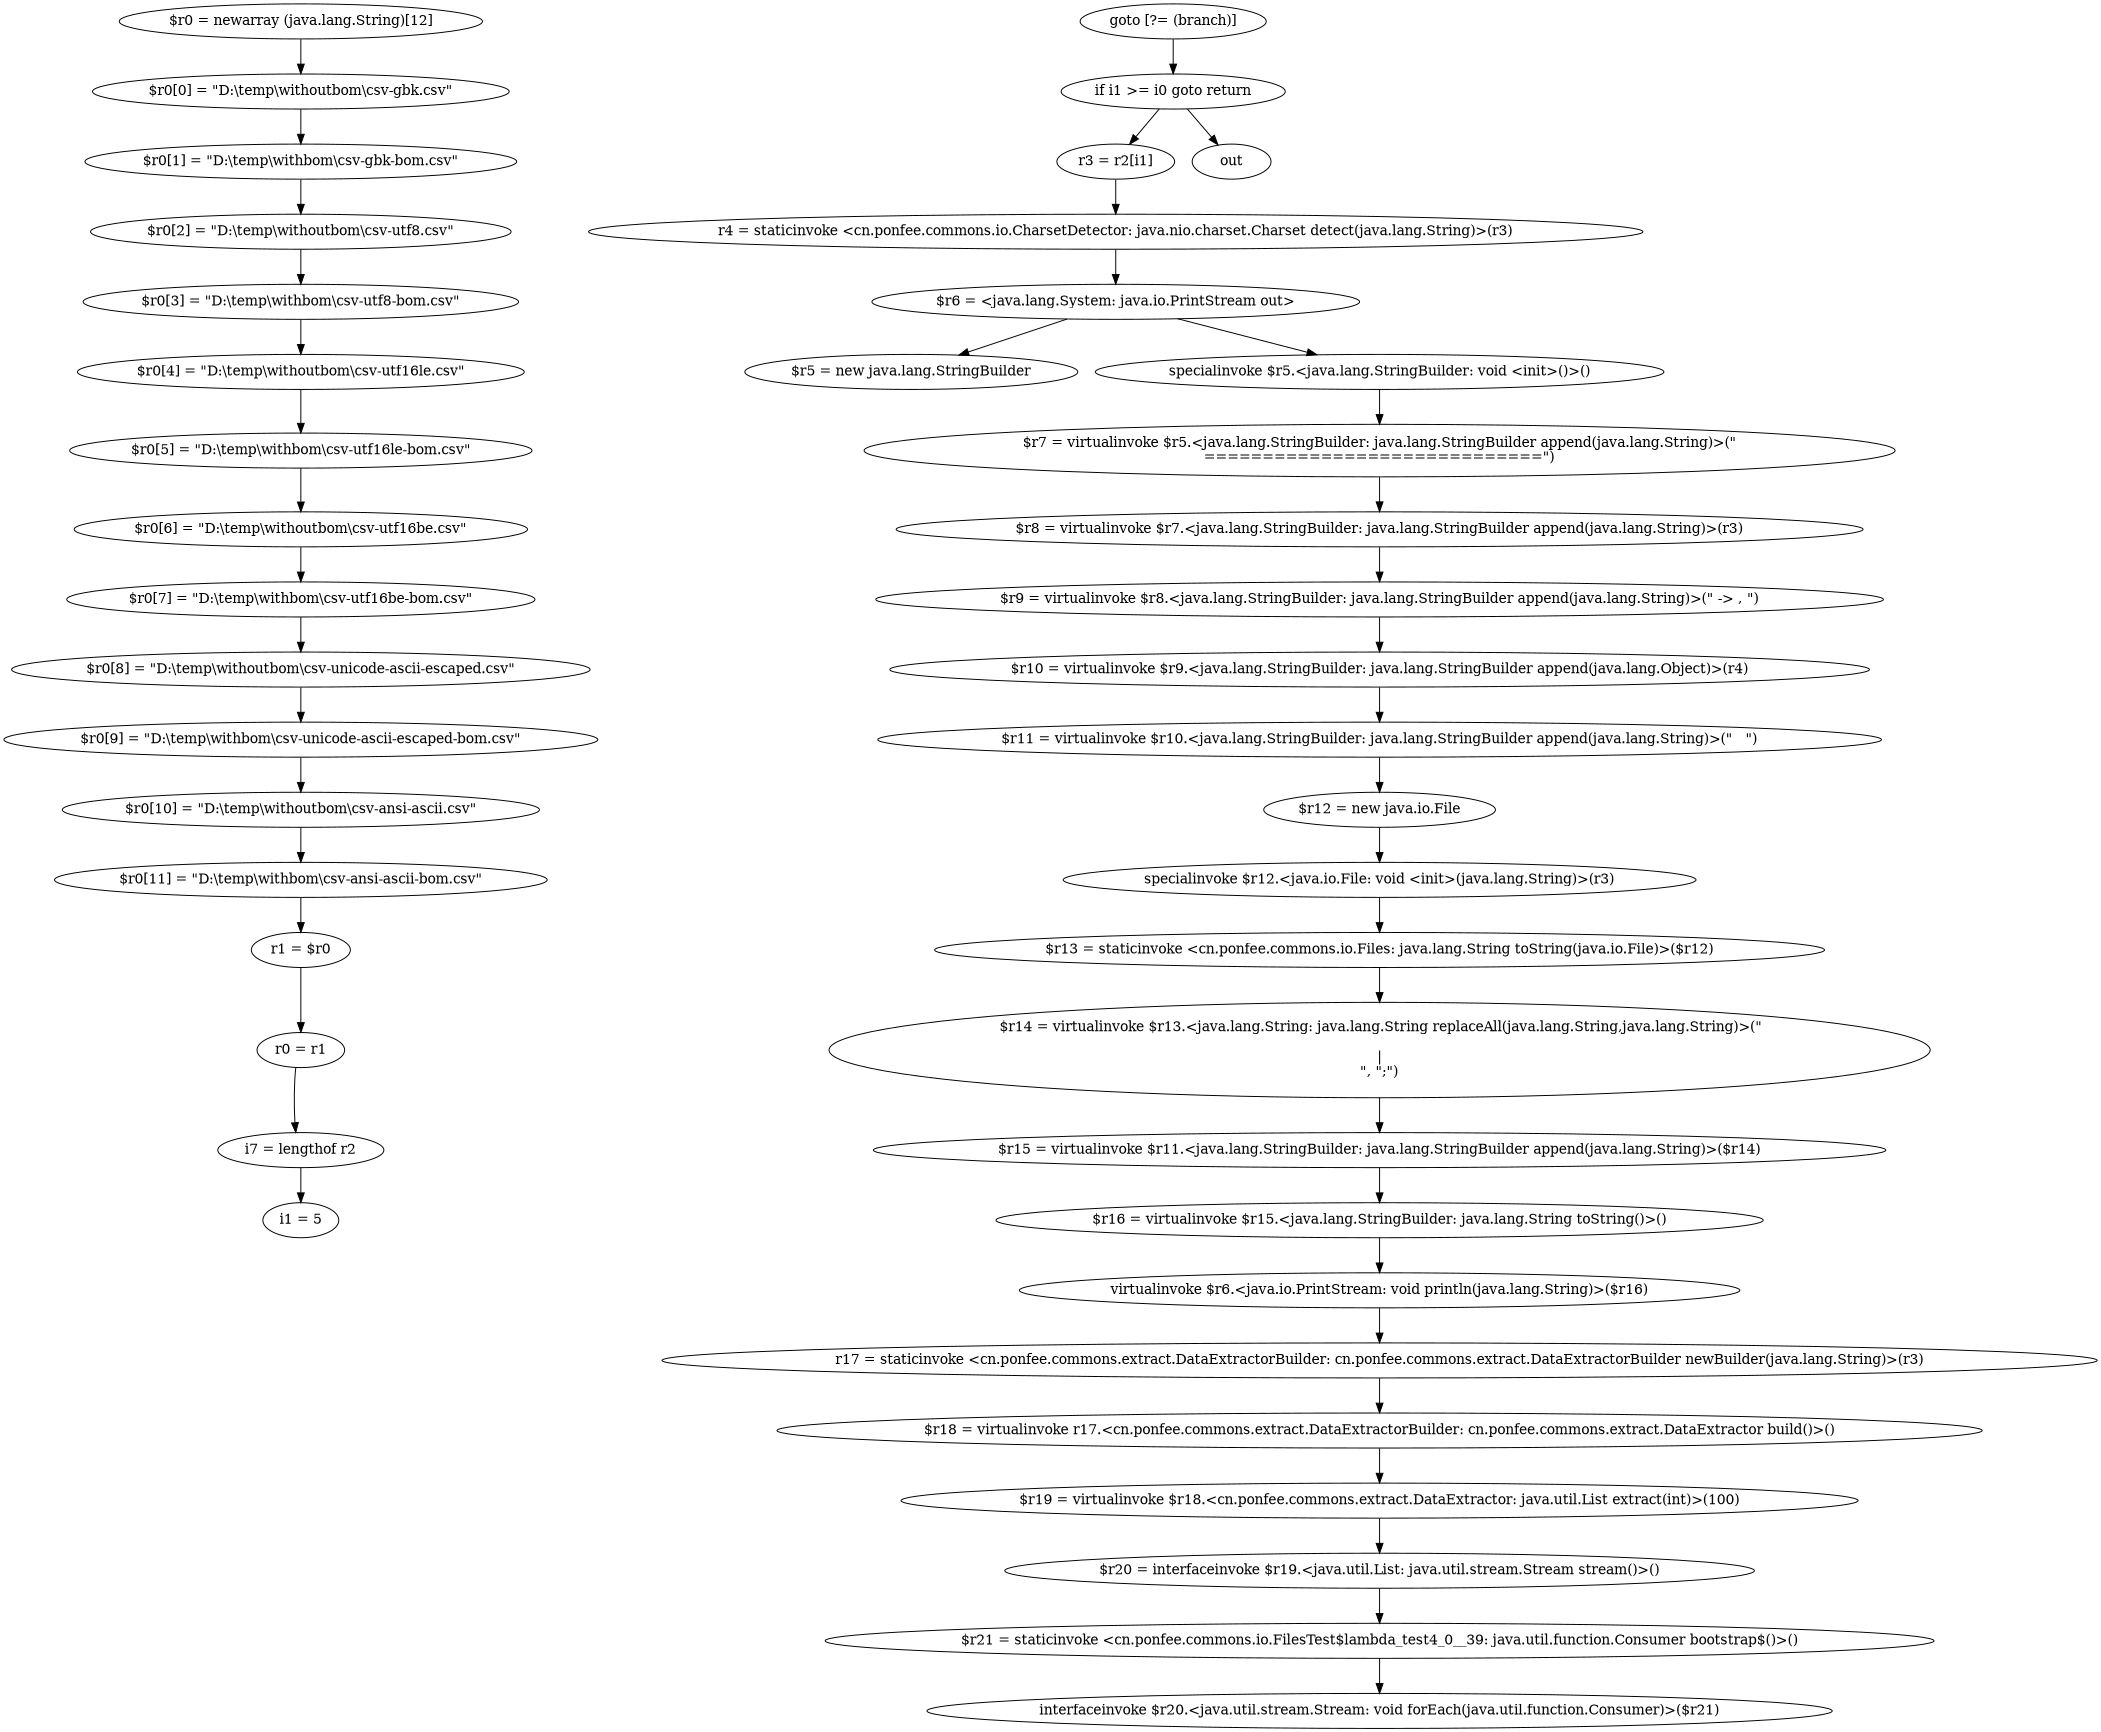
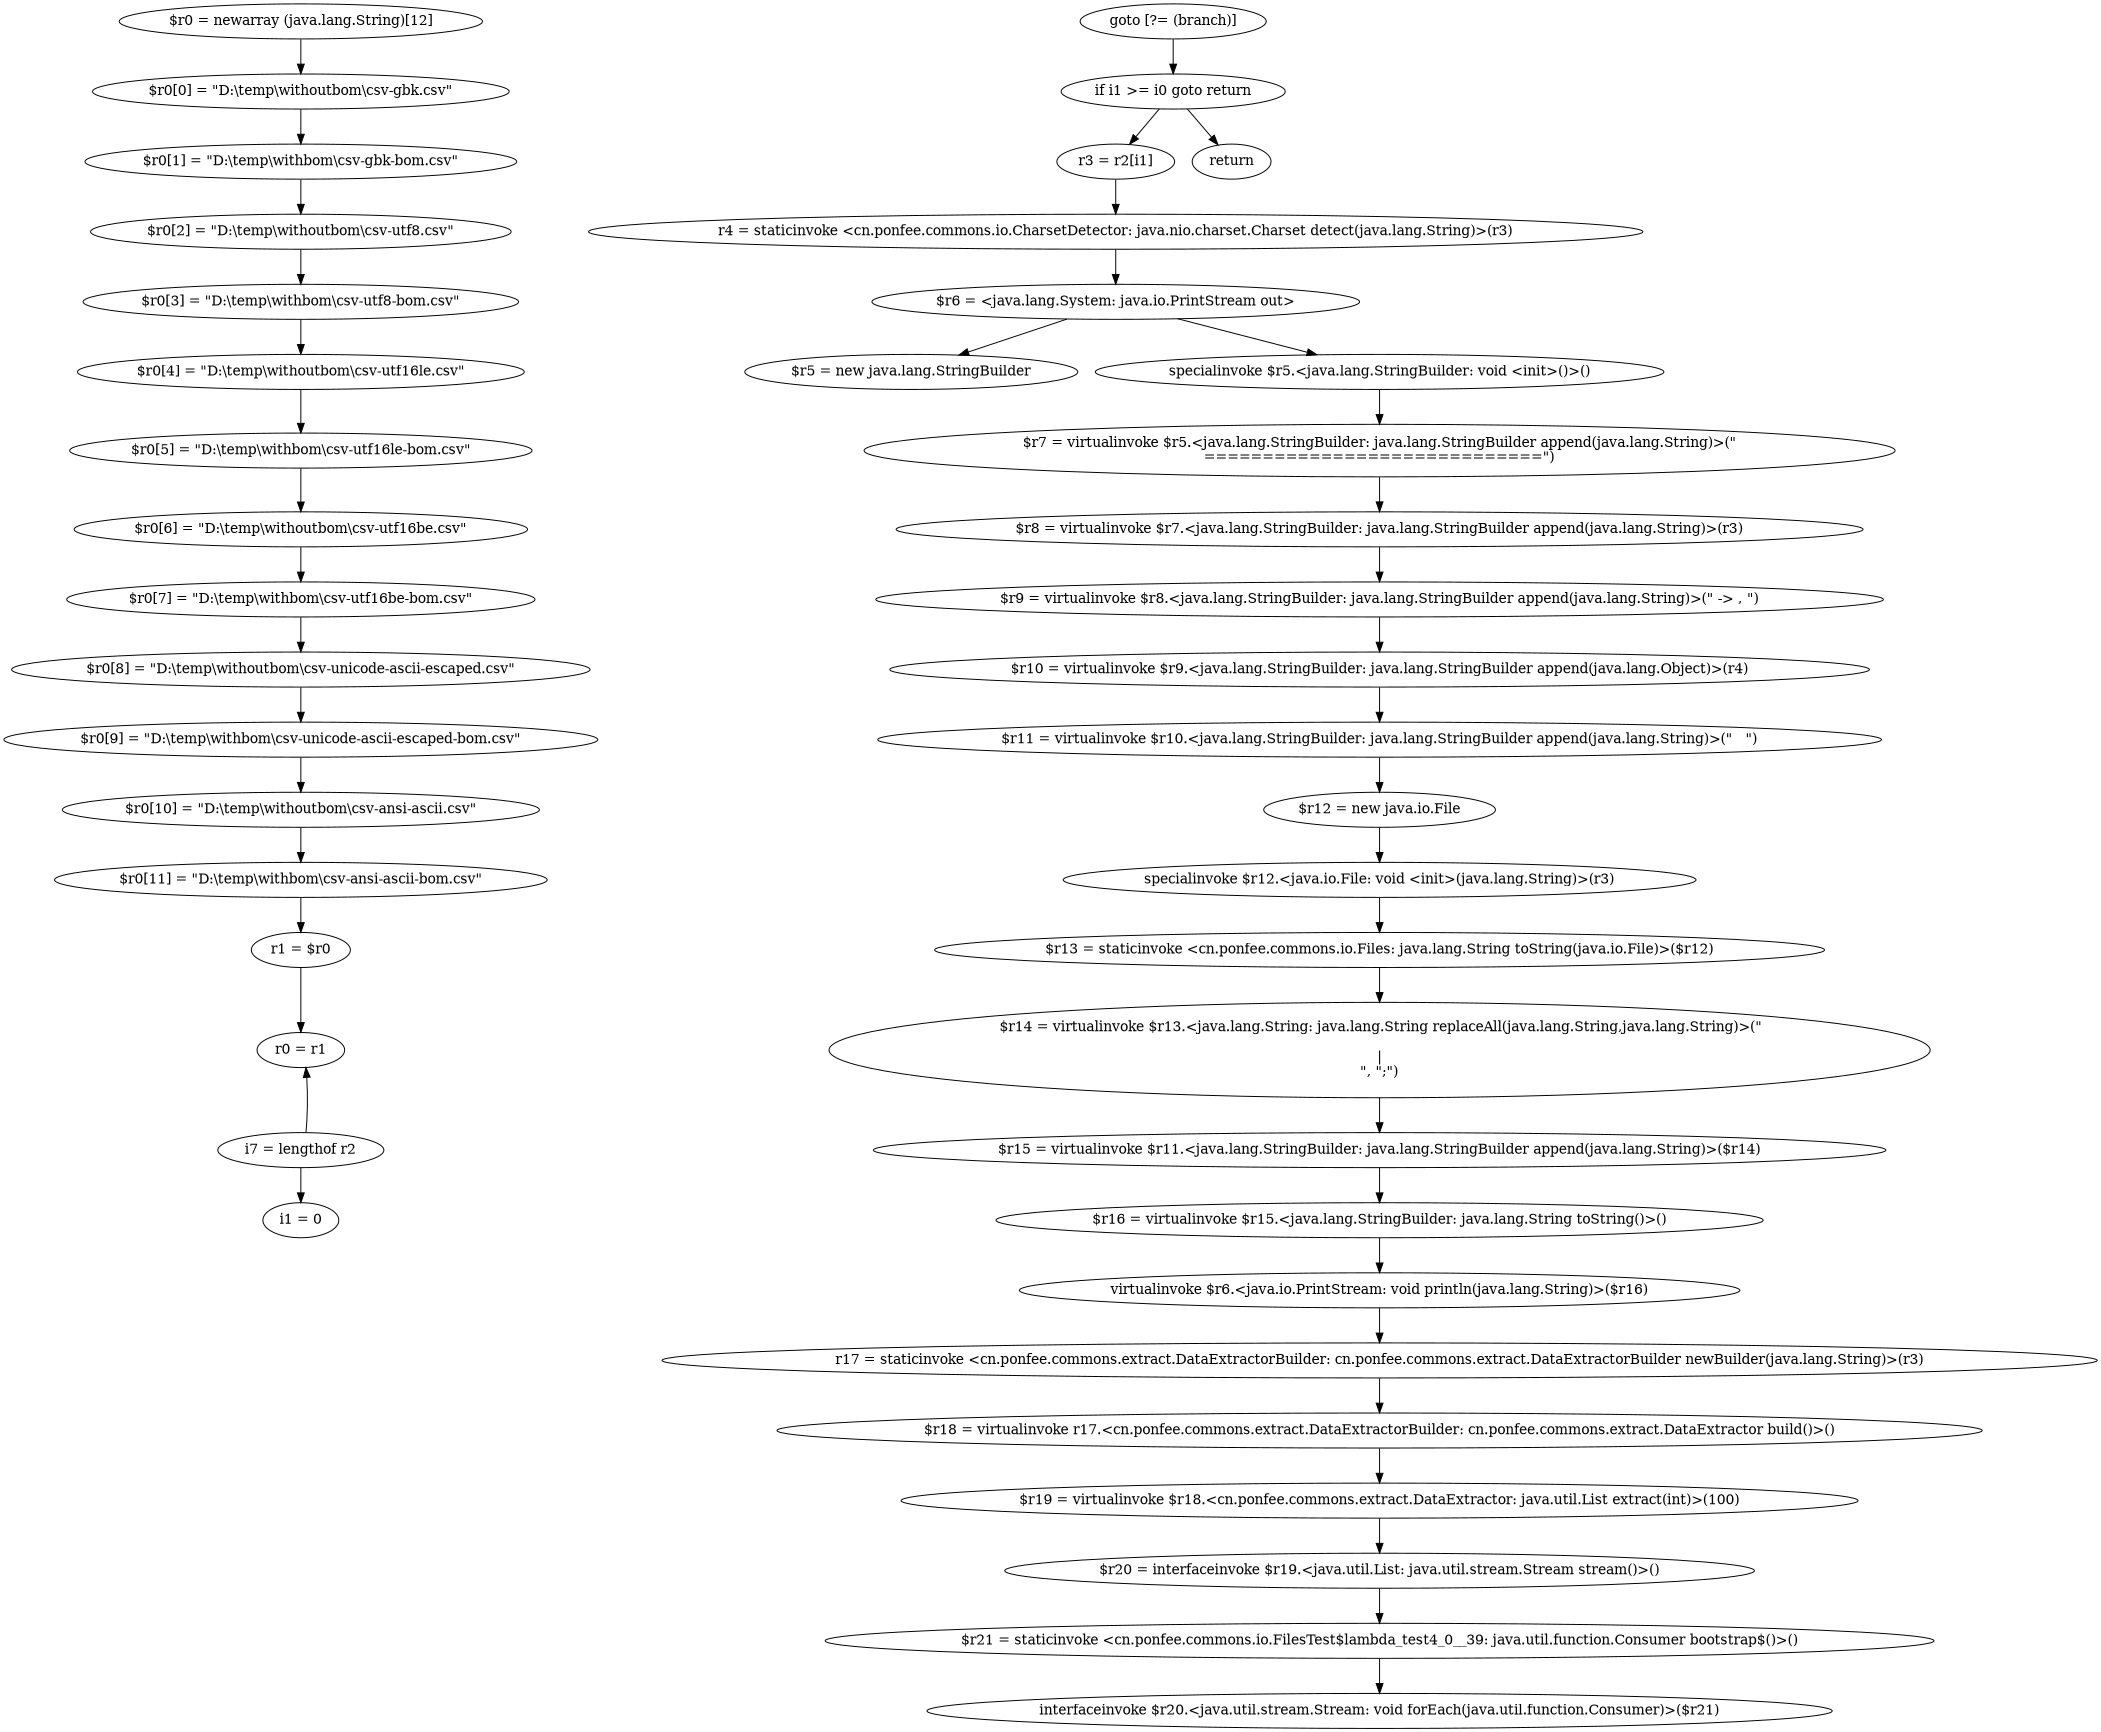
node "out": label "out" -> "return"
edge "r0 = r1" -> "i7 = lengthof r2": reversed
node "i1 = 5": label "i1 = 5" -> "i1 = 0"
